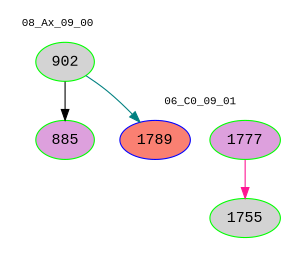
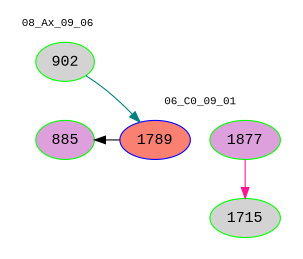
cluster "08_Ax_09_00": label "08_Ax_09_00" -> "08_Ax_09_06"
edge "902" -> "885": now "1789" -> "885"
node "1777": label "1777" -> "1877"
node "1755": label "1755" -> "1715"
